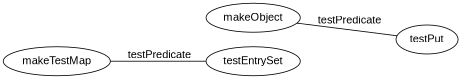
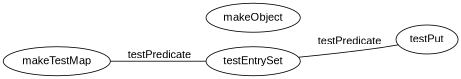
edge "makeObject" -- "testPut": now "testEntrySet" -- "testPut"
